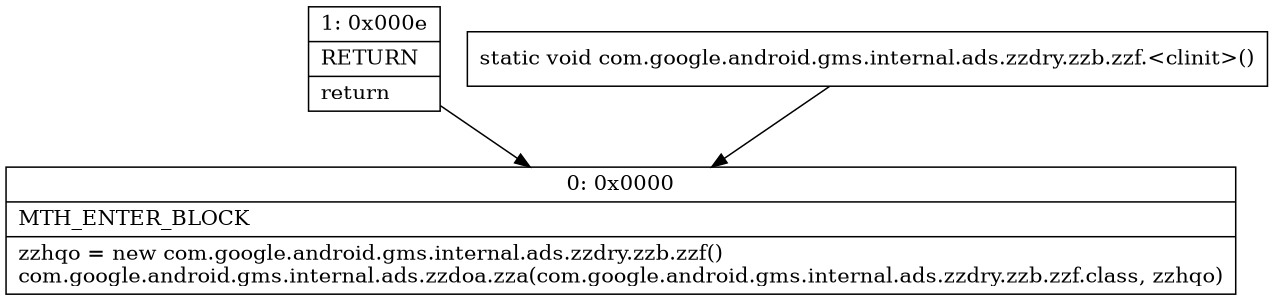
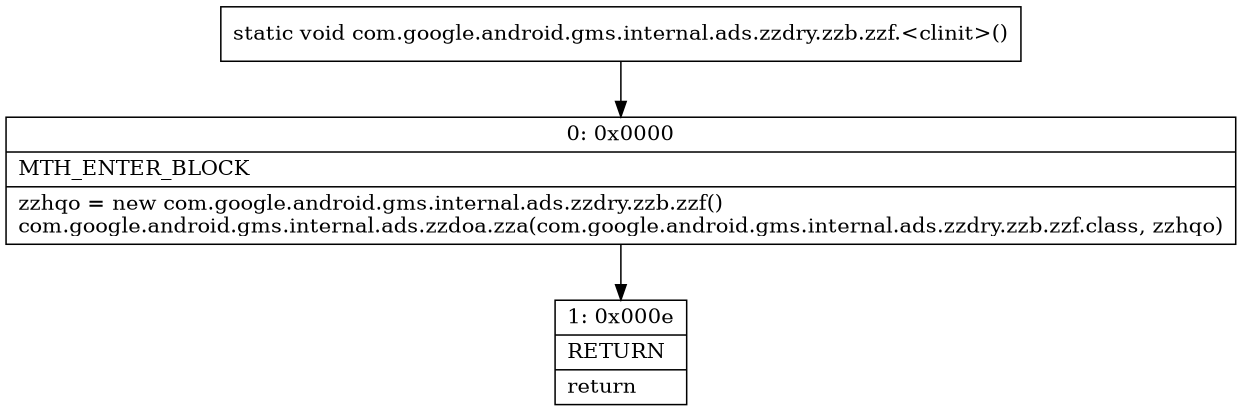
edge "1: 0x000e" -> "0: 0x0000": reversed
